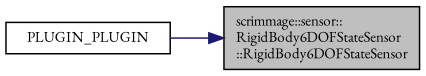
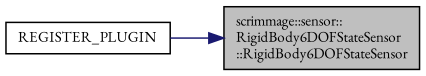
node "PLUGIN_PLUGIN": label "PLUGIN_PLUGIN" -> "REGISTER_PLUGIN"
